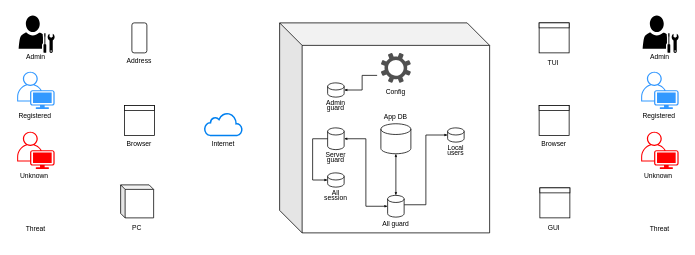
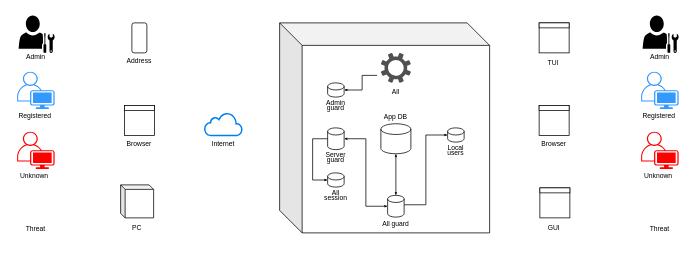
node "Config": label "Config" -> "All"
